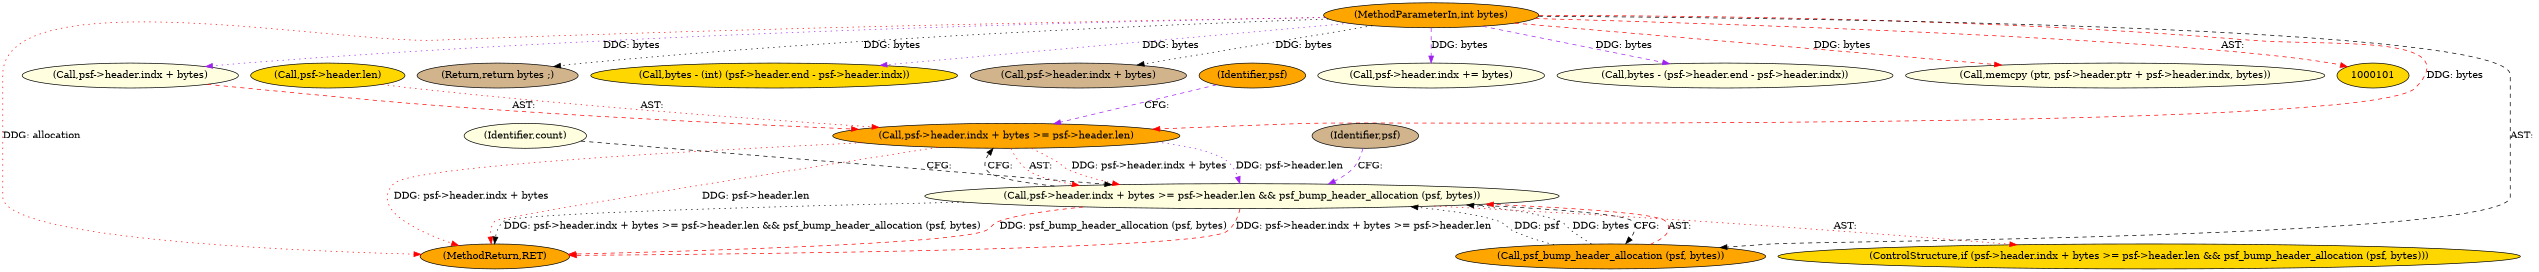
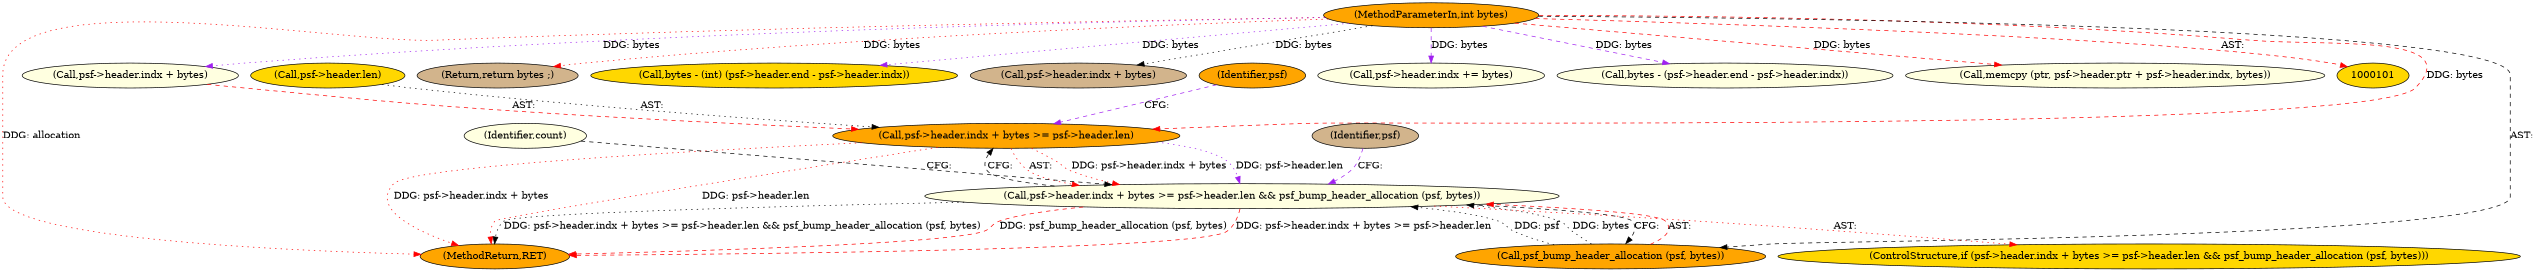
edge "(MethodParameterIn,int bytes)" -> "(Return,return bytes ;)": color black -> red
edge "(Call,psf->header.len)" -> "(Call,psf->header.indx + bytes >= psf->header.len)": color red -> black
